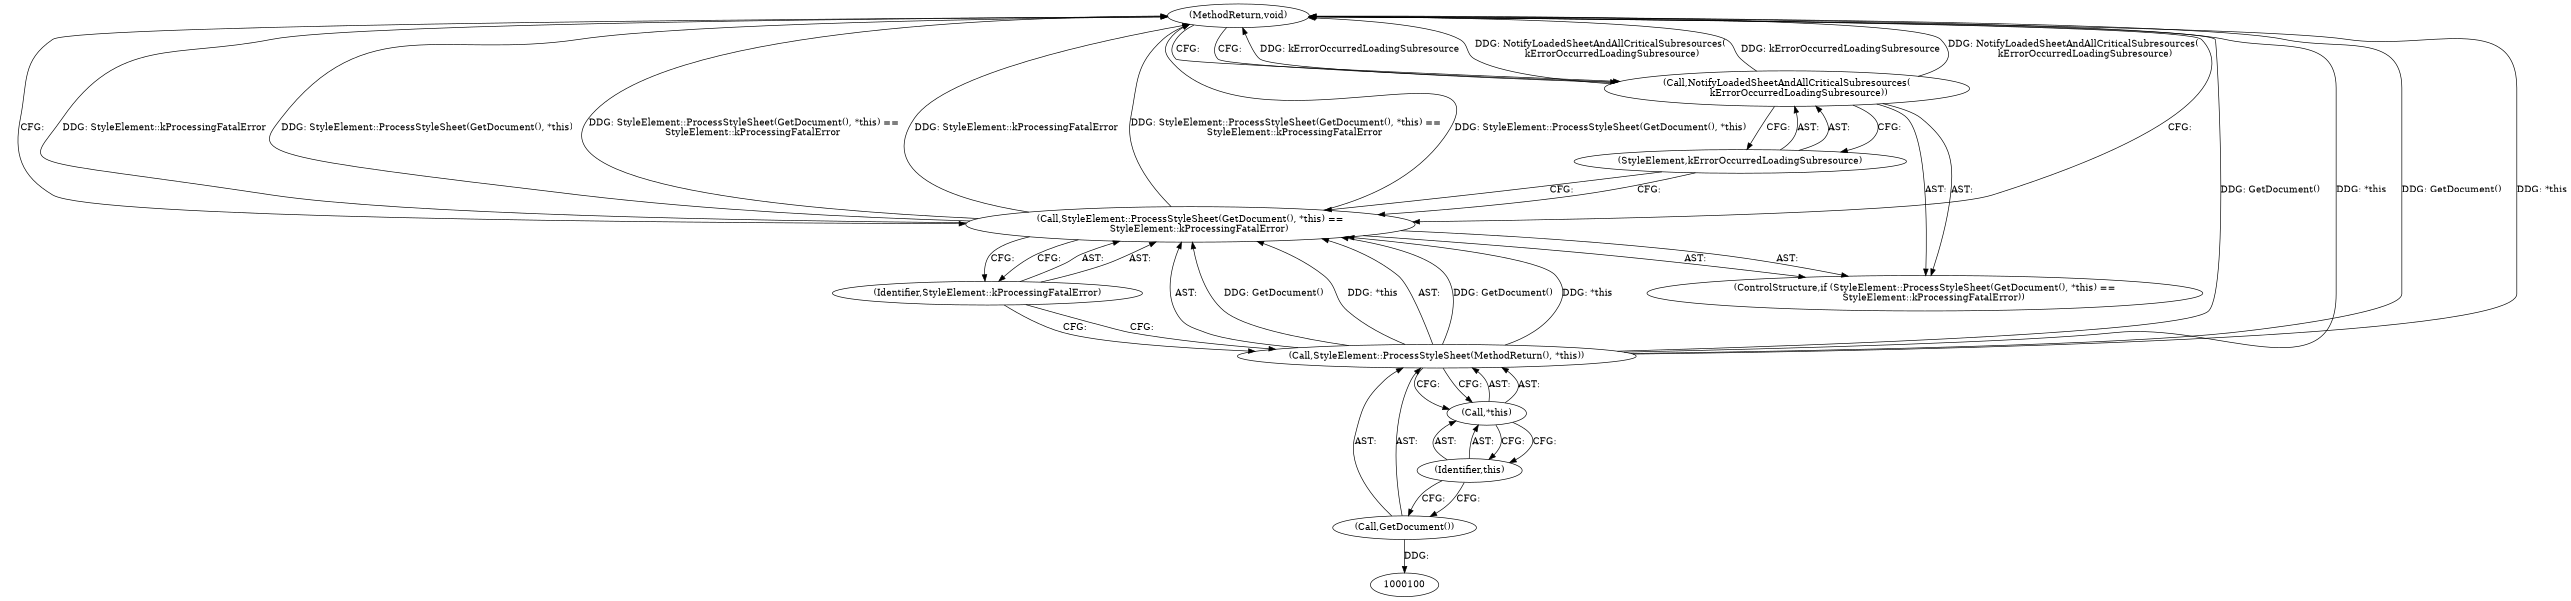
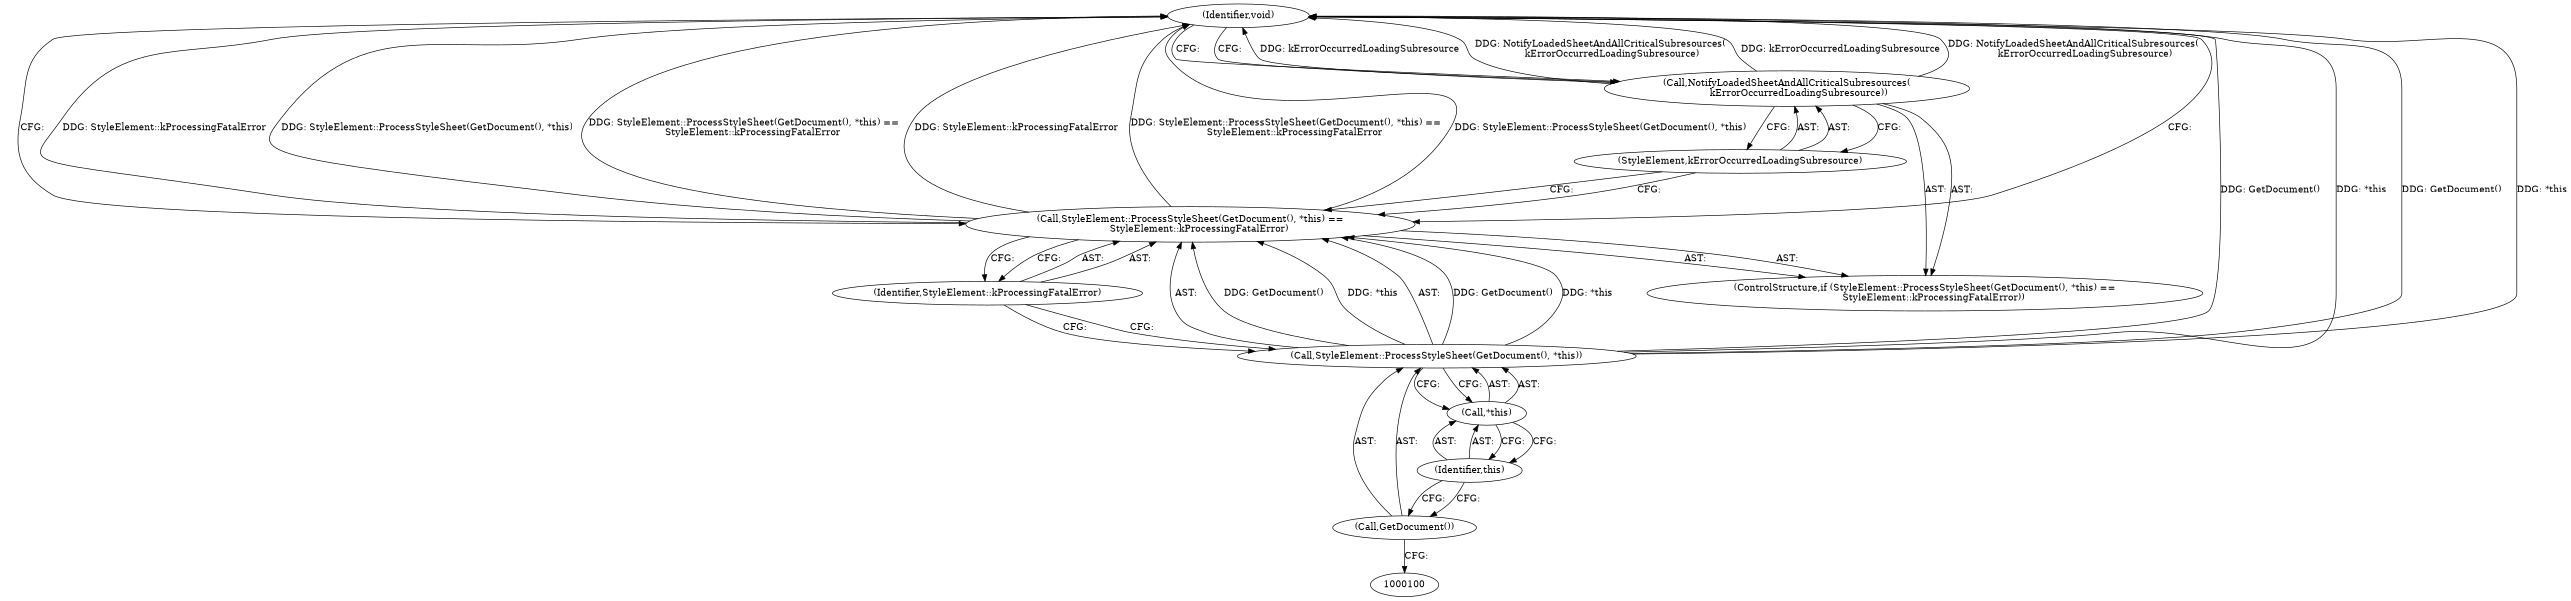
node "(MethodReturn,void)": label "(MethodReturn,void)" -> "(Identifier,void)"
node "(Call,StyleElement::ProcessStyleSheet(MethodReturn(), *this))": label "(Call,StyleElement::ProcessStyleSheet(MethodReturn(), *this))" -> "(Call,StyleElement::ProcessStyleSheet(GetDocument(), *this))"
edge "(Call,GetDocument())" -> "1000100": label "DDG: " -> "CFG: "
